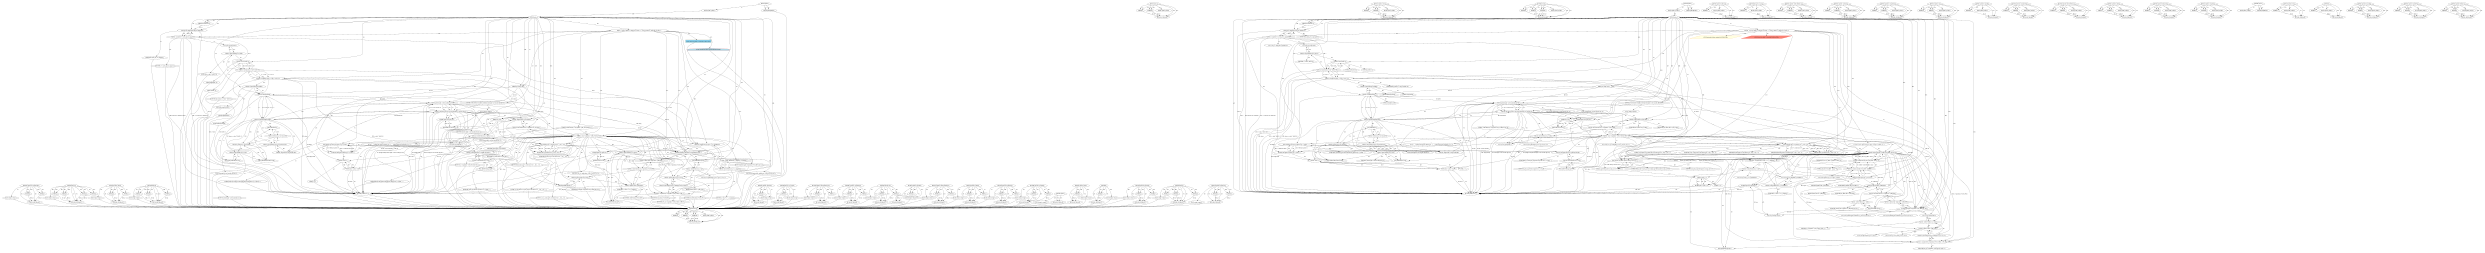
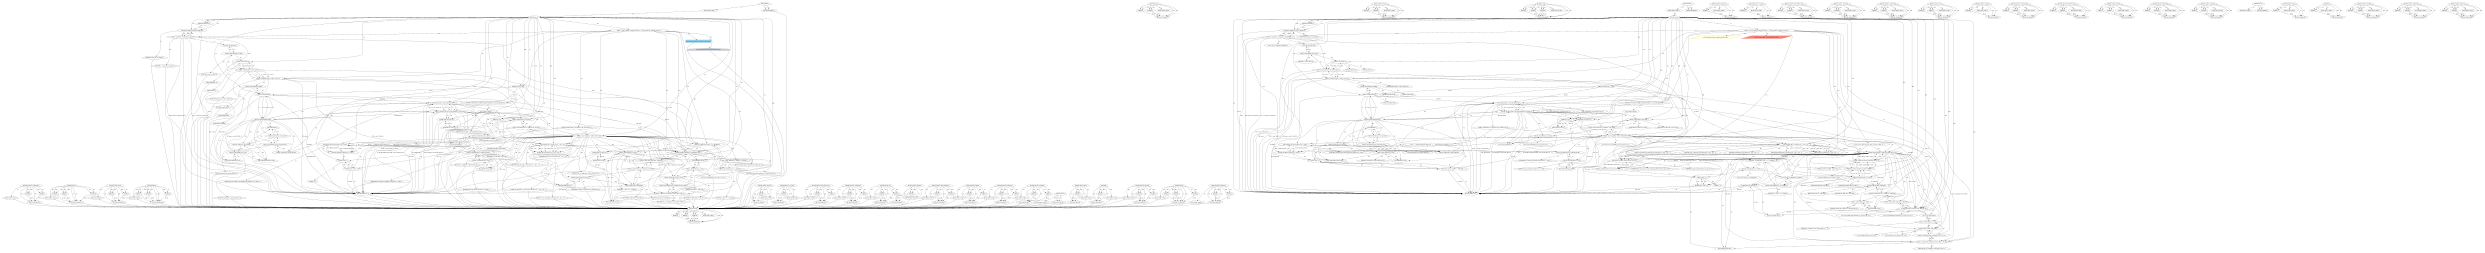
node "(IDENTIFIER,size,size > (R_MAX - R_RX_BUF0 - rxbase) * 4)": removed
node "(PARAM,p4)": removed
